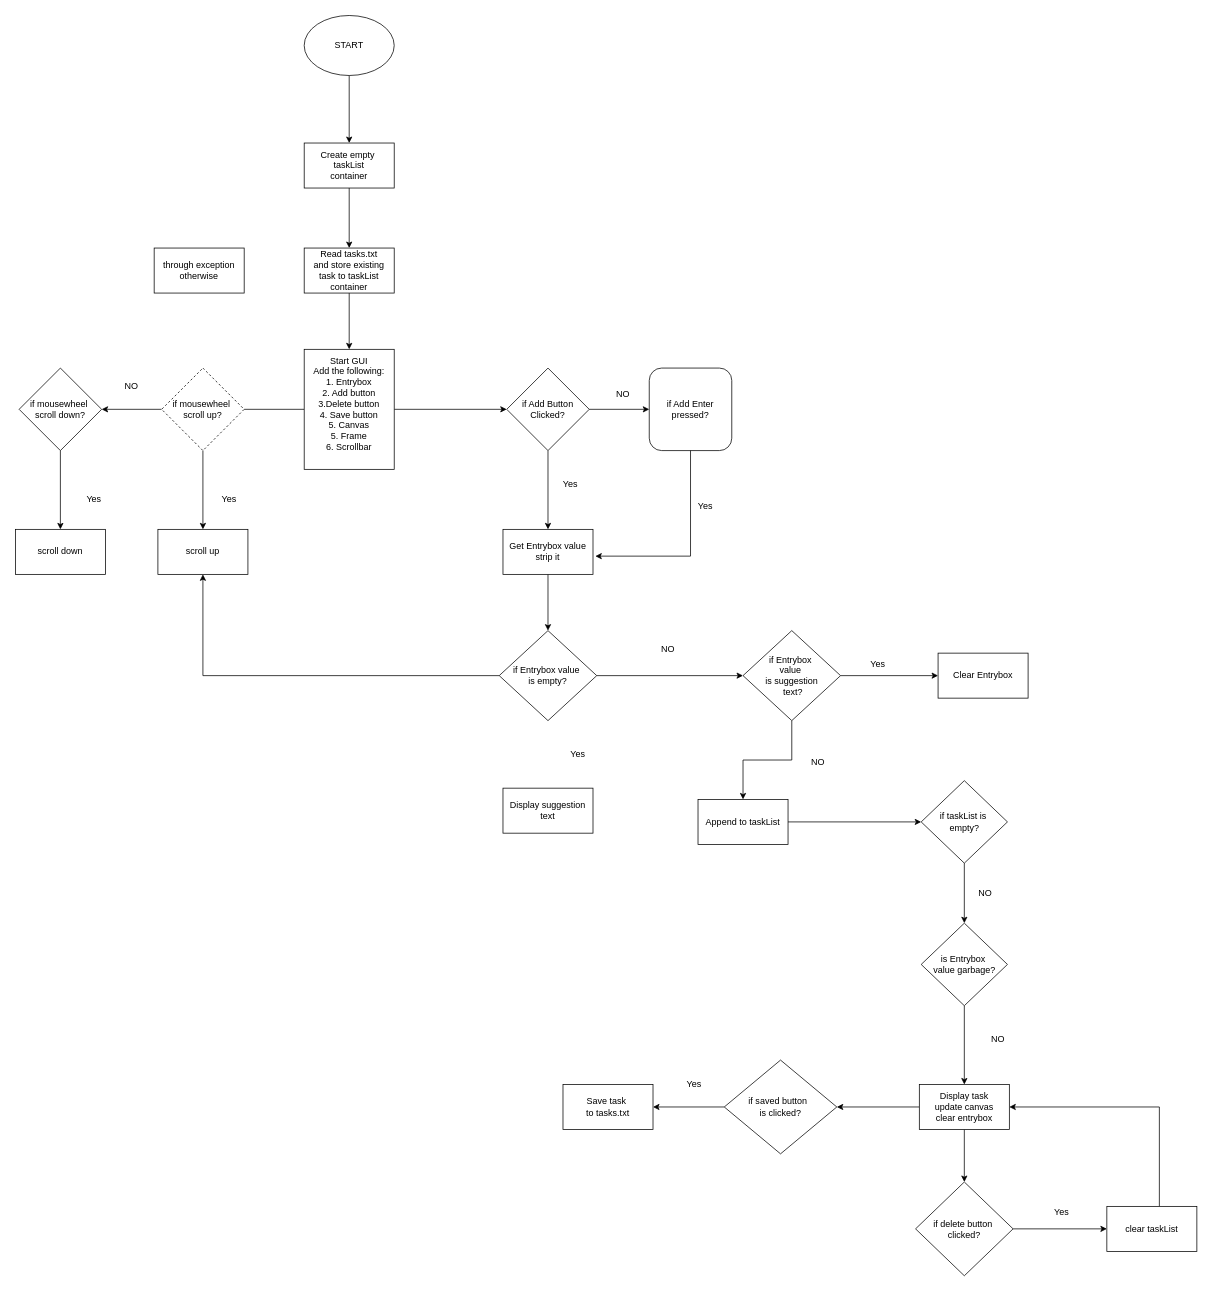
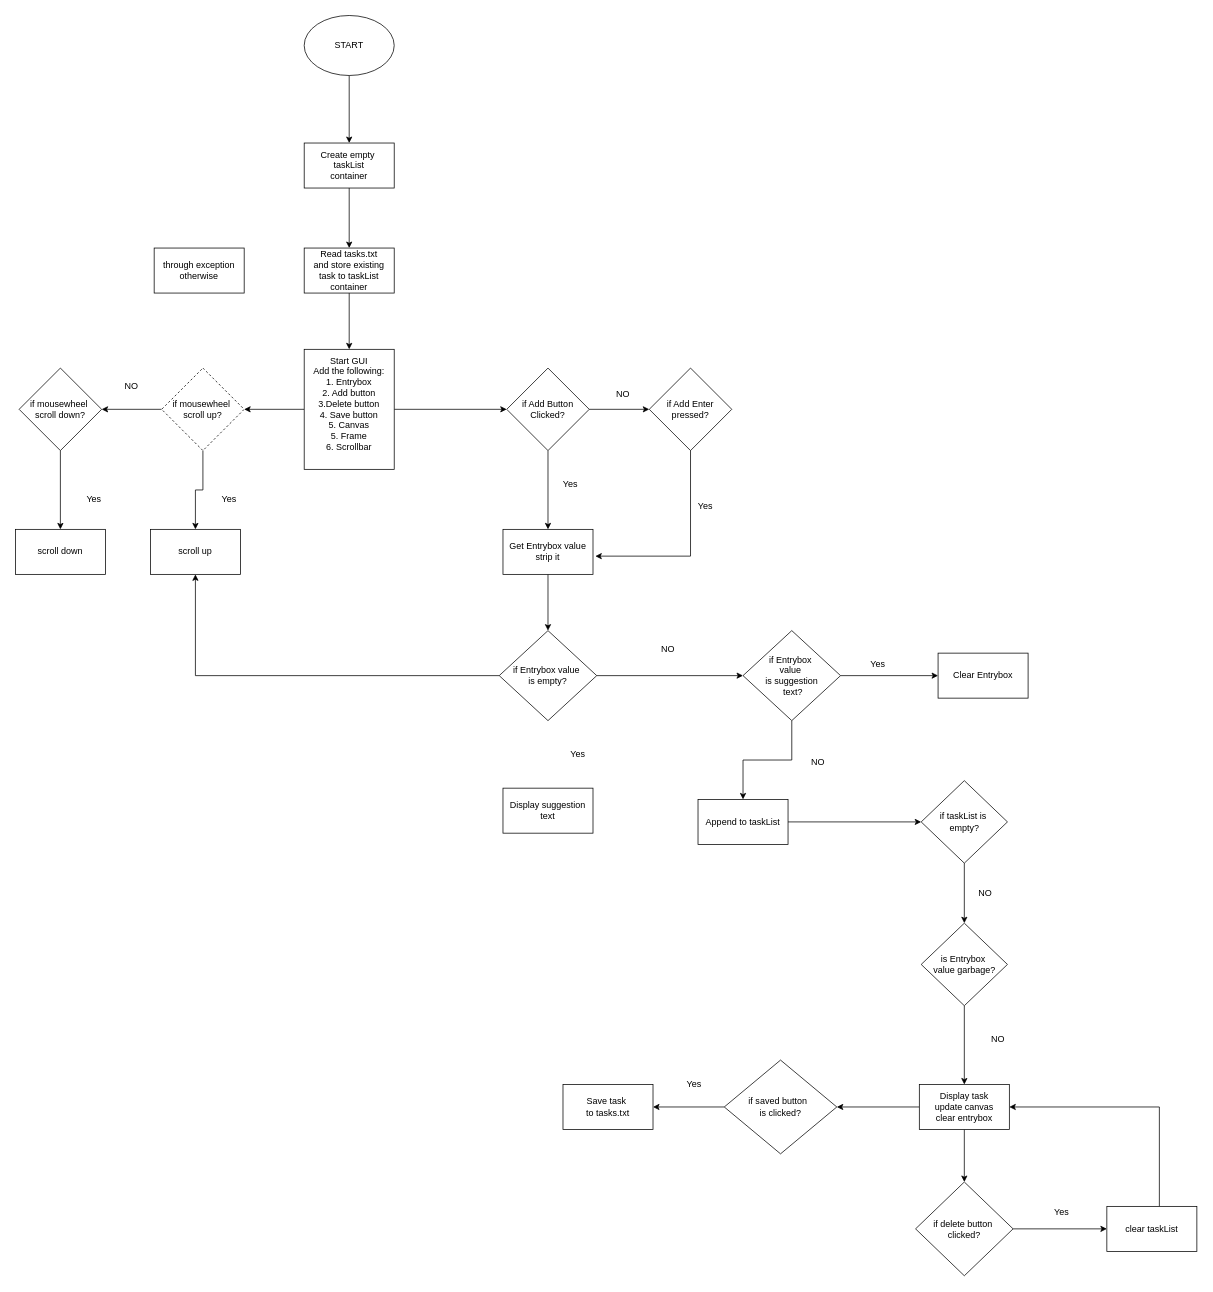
edge "if mousewheel scroll up?" -- "Start GUI Add the following: 1. Entrybox 2. Add button 3.Delete button 4. Save button 5. Canvas 5. Frame 6. Scrollbar": arrowhead none -> classic
node "if Add Enter pressed?": shape rounded rectangle -> diamond
node "scroll up": moved (203, 552) -> (195, 552)
